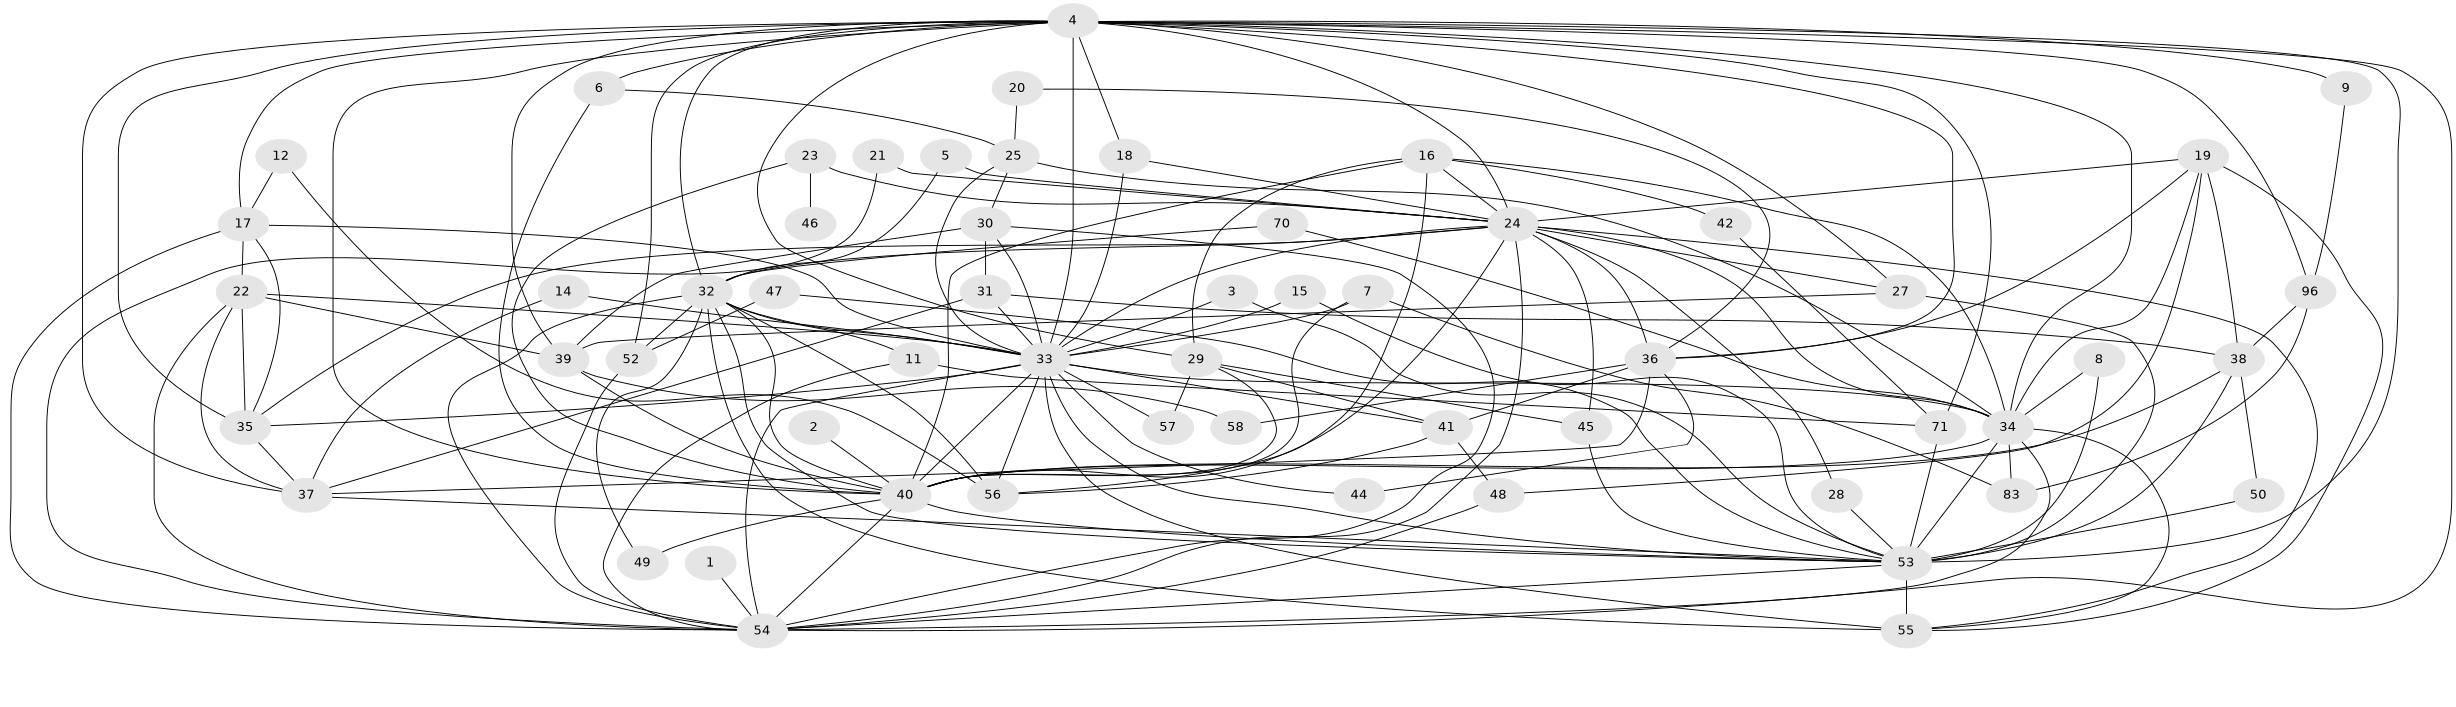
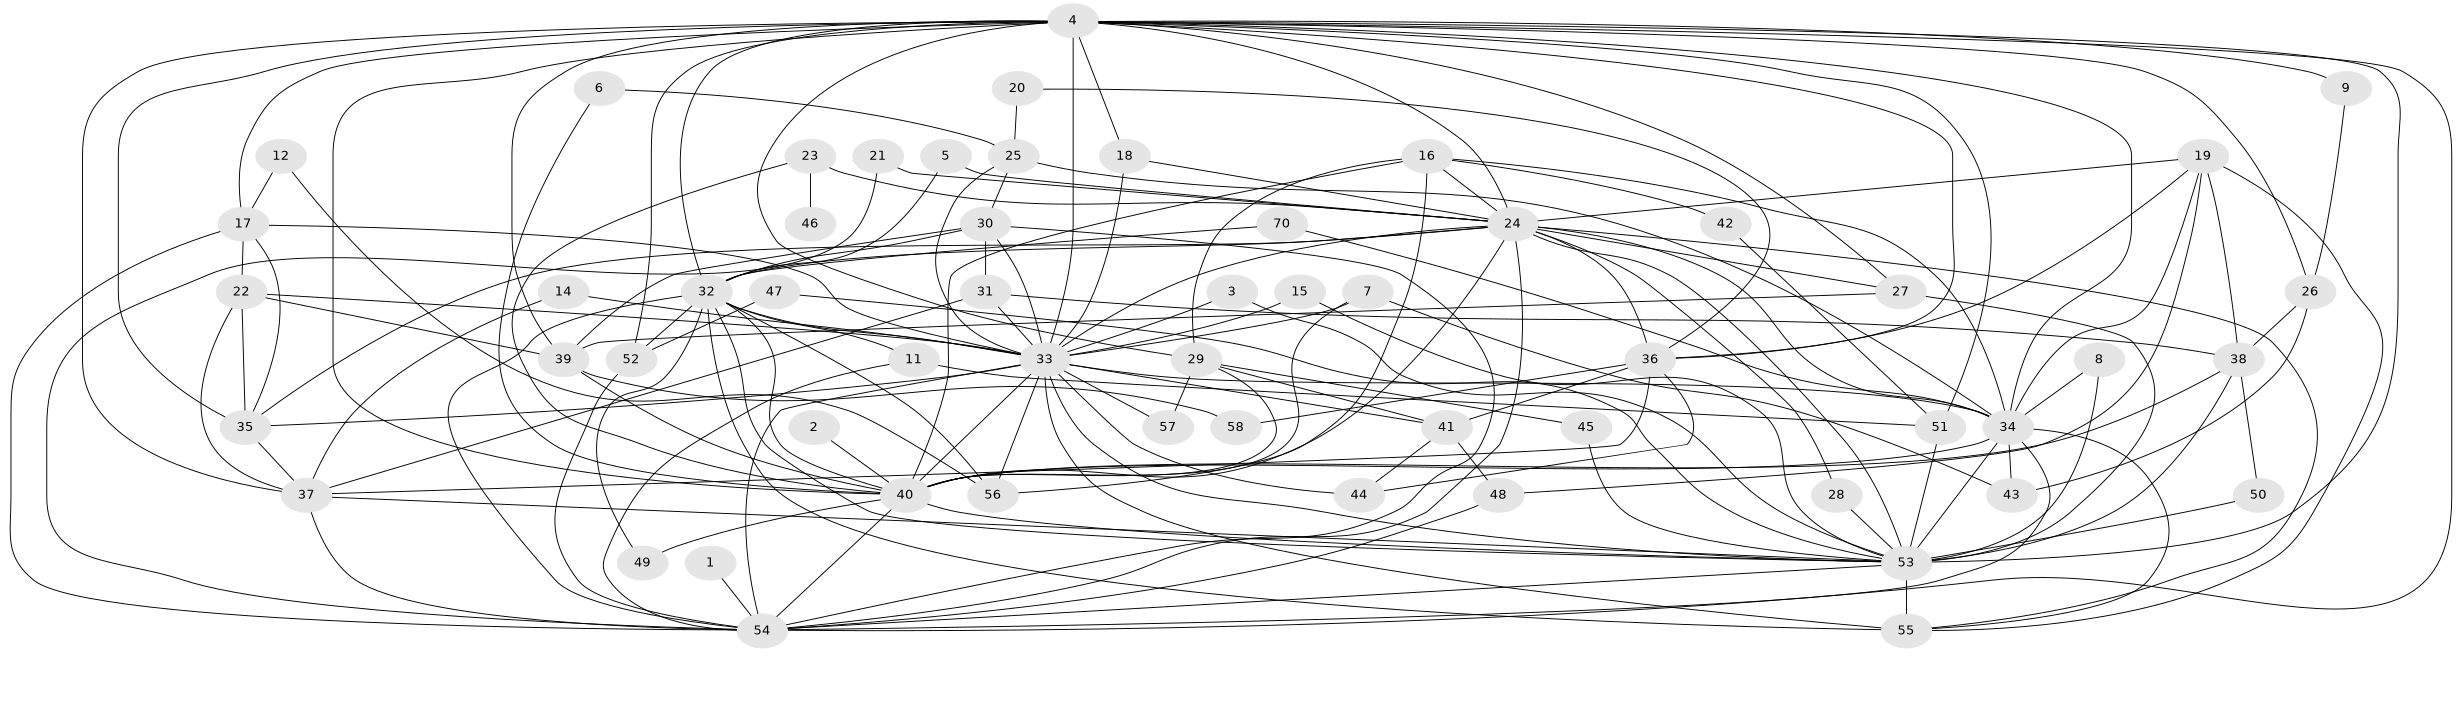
edge "4" -- "6": removed
edge "30" -- "32": added
node "96": label "96" -> "26"
edge "24" -- "45": now "24" -- "53"
node "71": label "71" -> "51"
edge "41" -- "56": now "41" -- "44"
node "83": label "83" -> "43"
edge "22" -- "54": now "37" -- "54"
